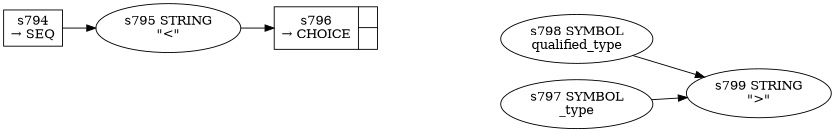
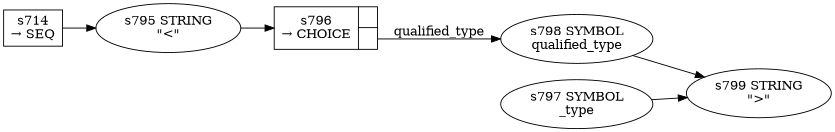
node "s794 → SEQ": label "s794 → SEQ" -> "s714 → SEQ"
edge "s796" -> "s798 SYMBOL qualified_type": added, label "qualified_type"
